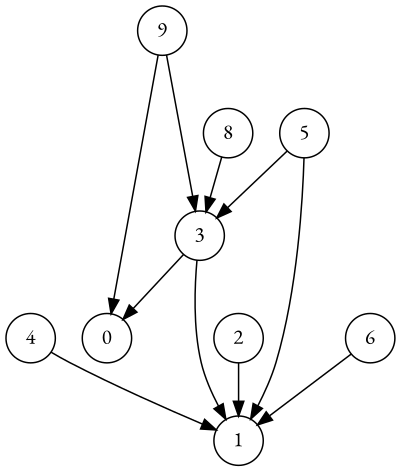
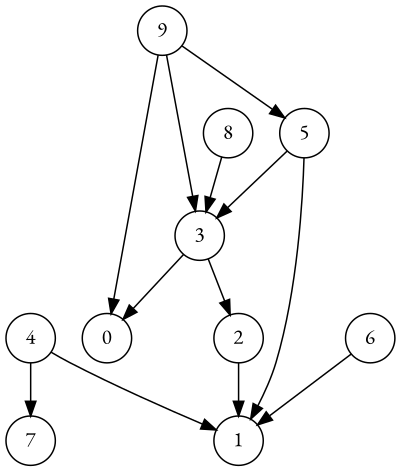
edge "9" -> "5": added
edge "3" -> "1": now "3" -> "2"
node "7": added
